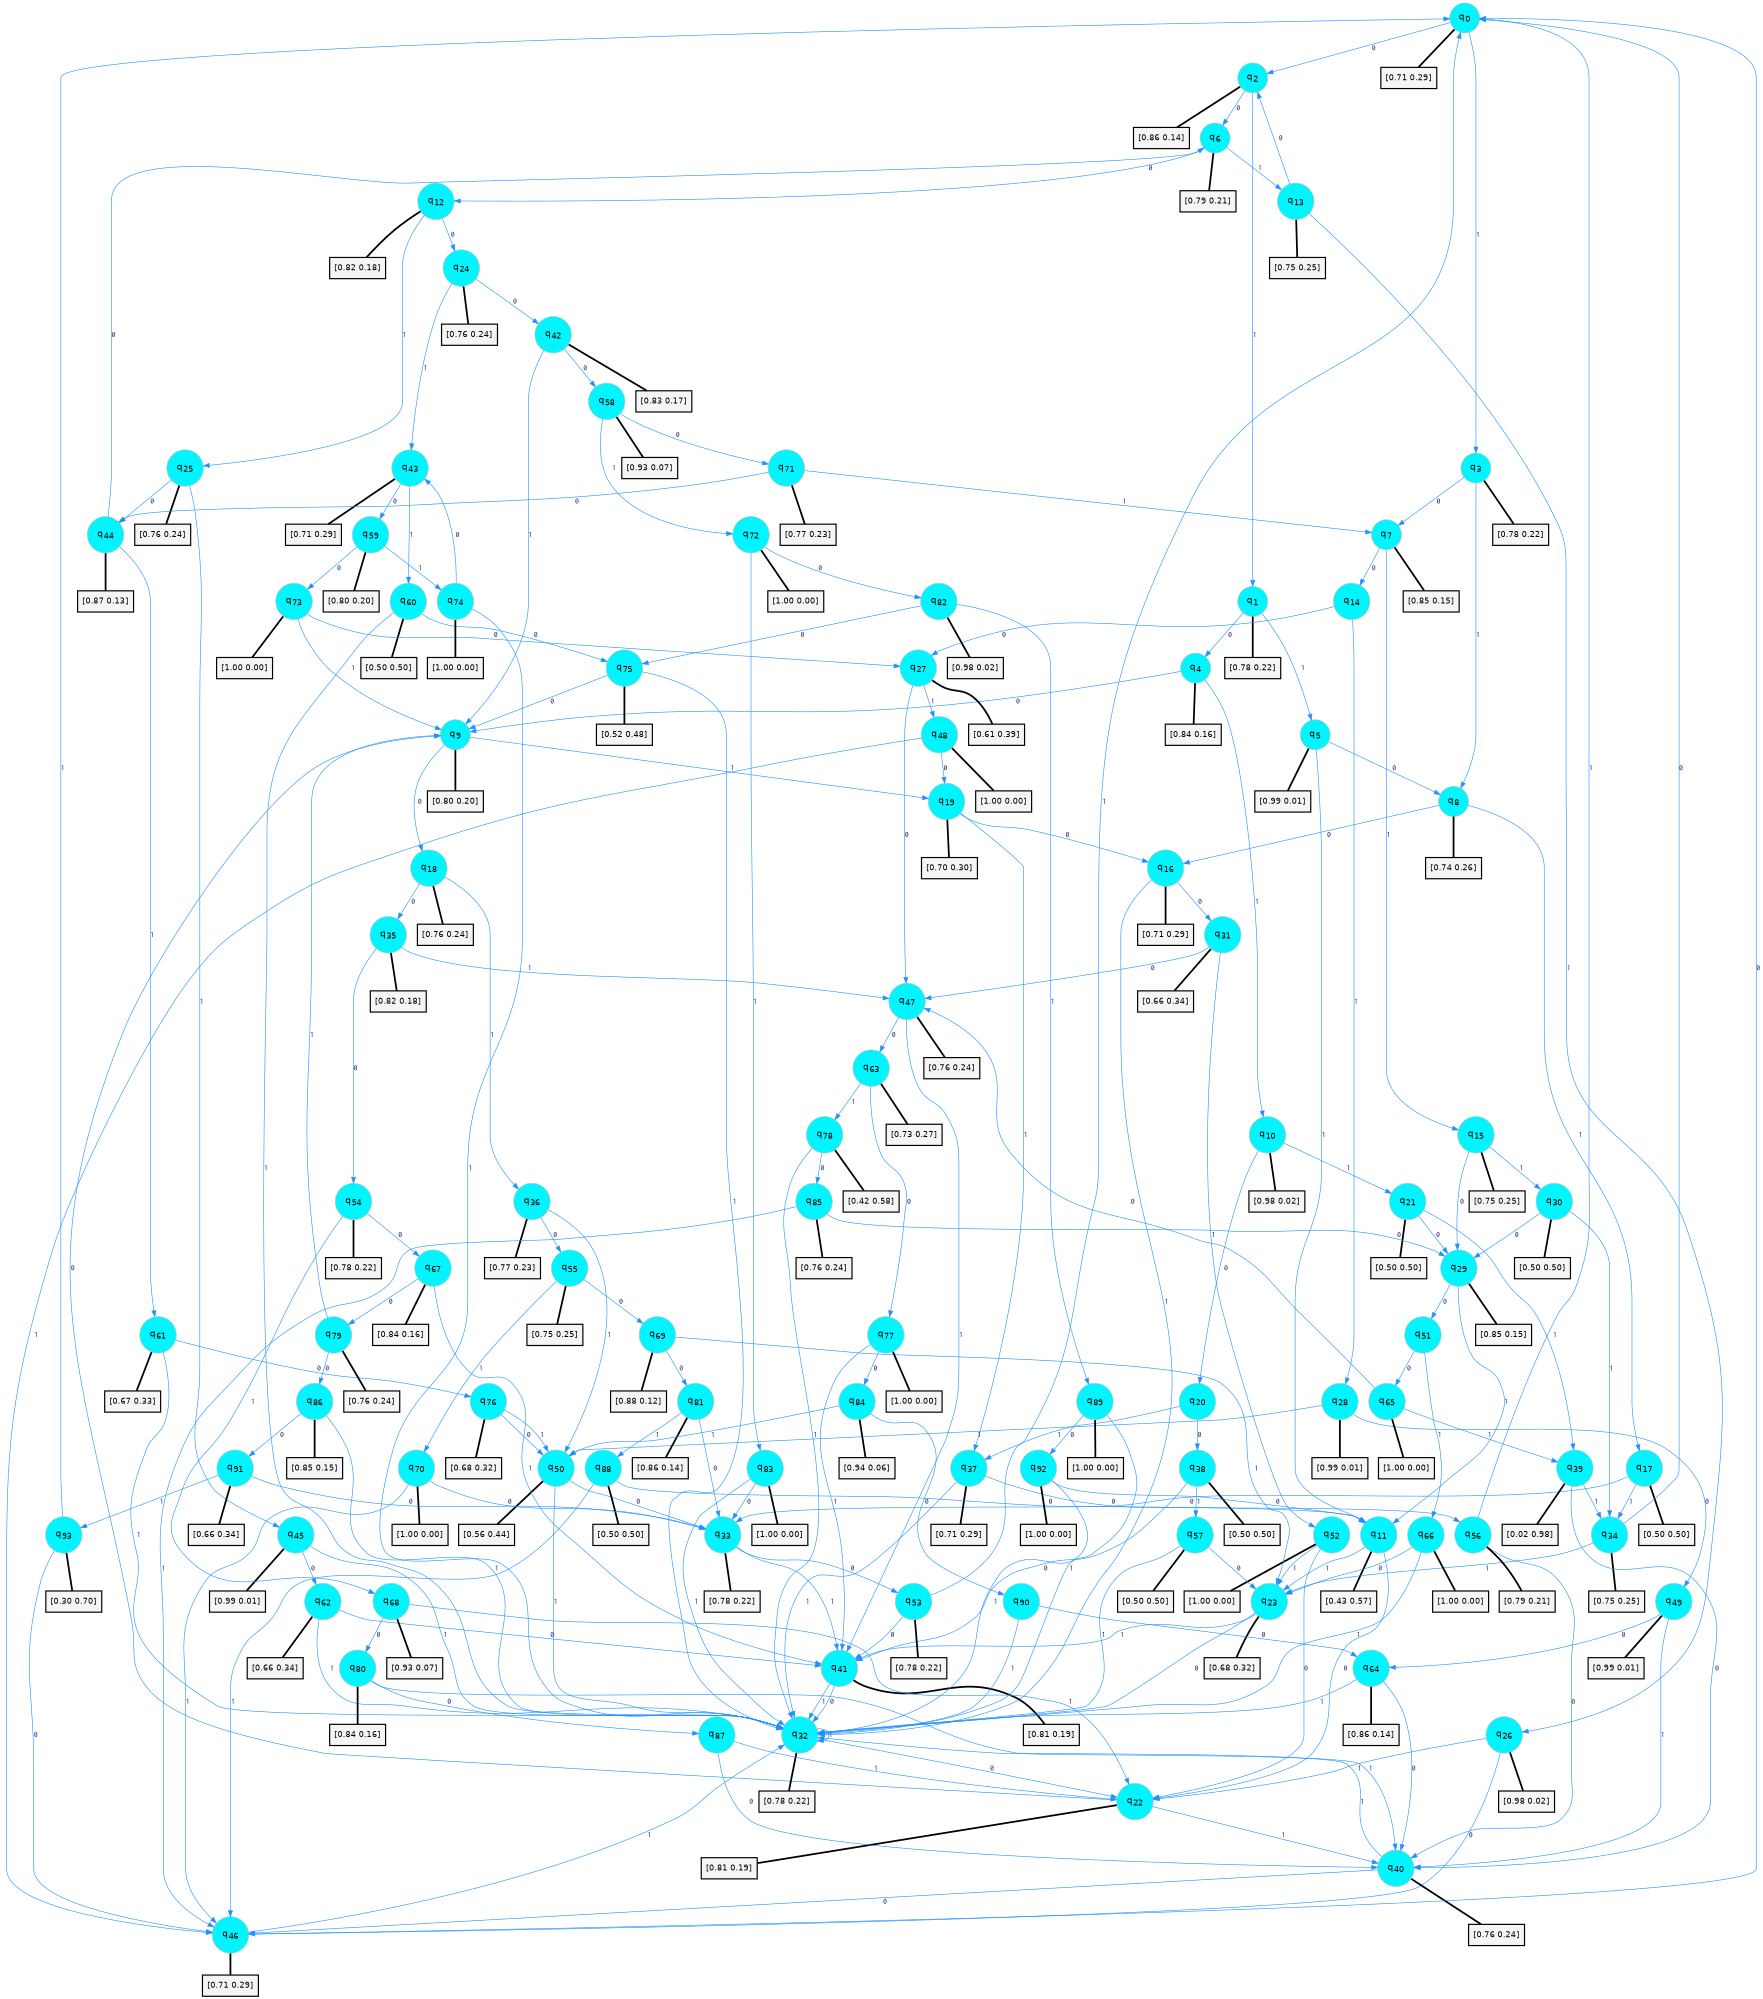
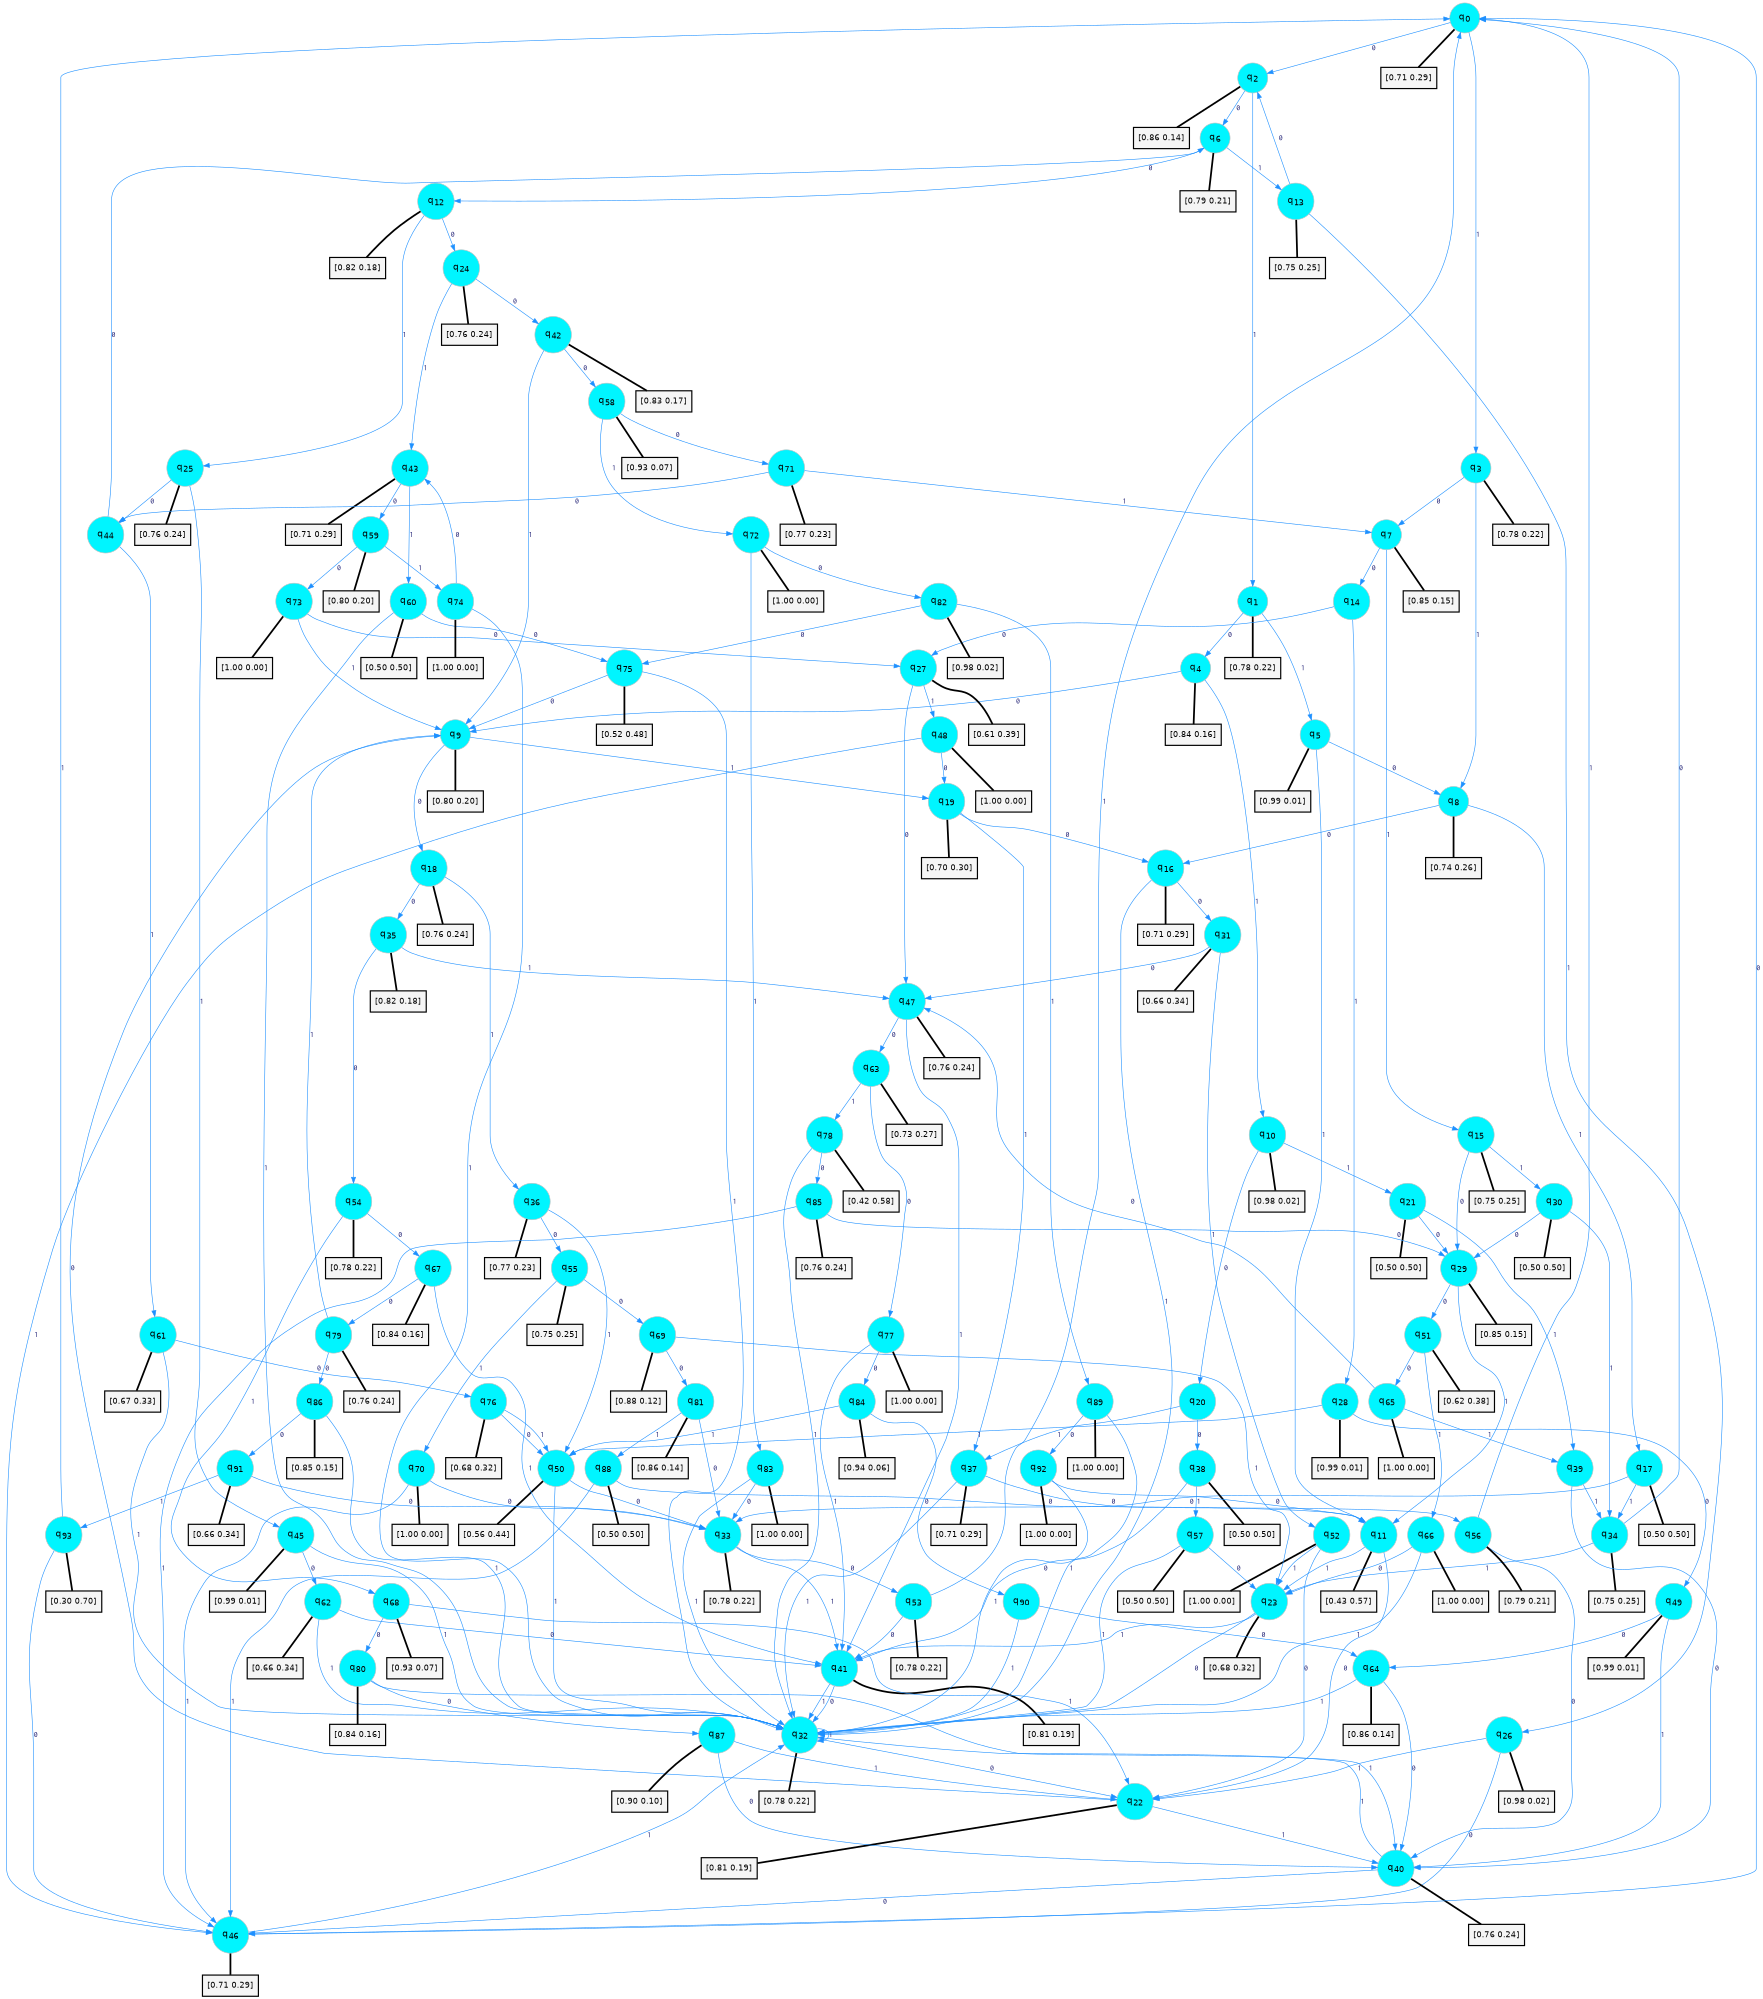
node "[0.87 0.13]": removed
node "[0.62 0.38]": added
node "[0.02 0.98]": removed
node "[0.90 0.10]": added
